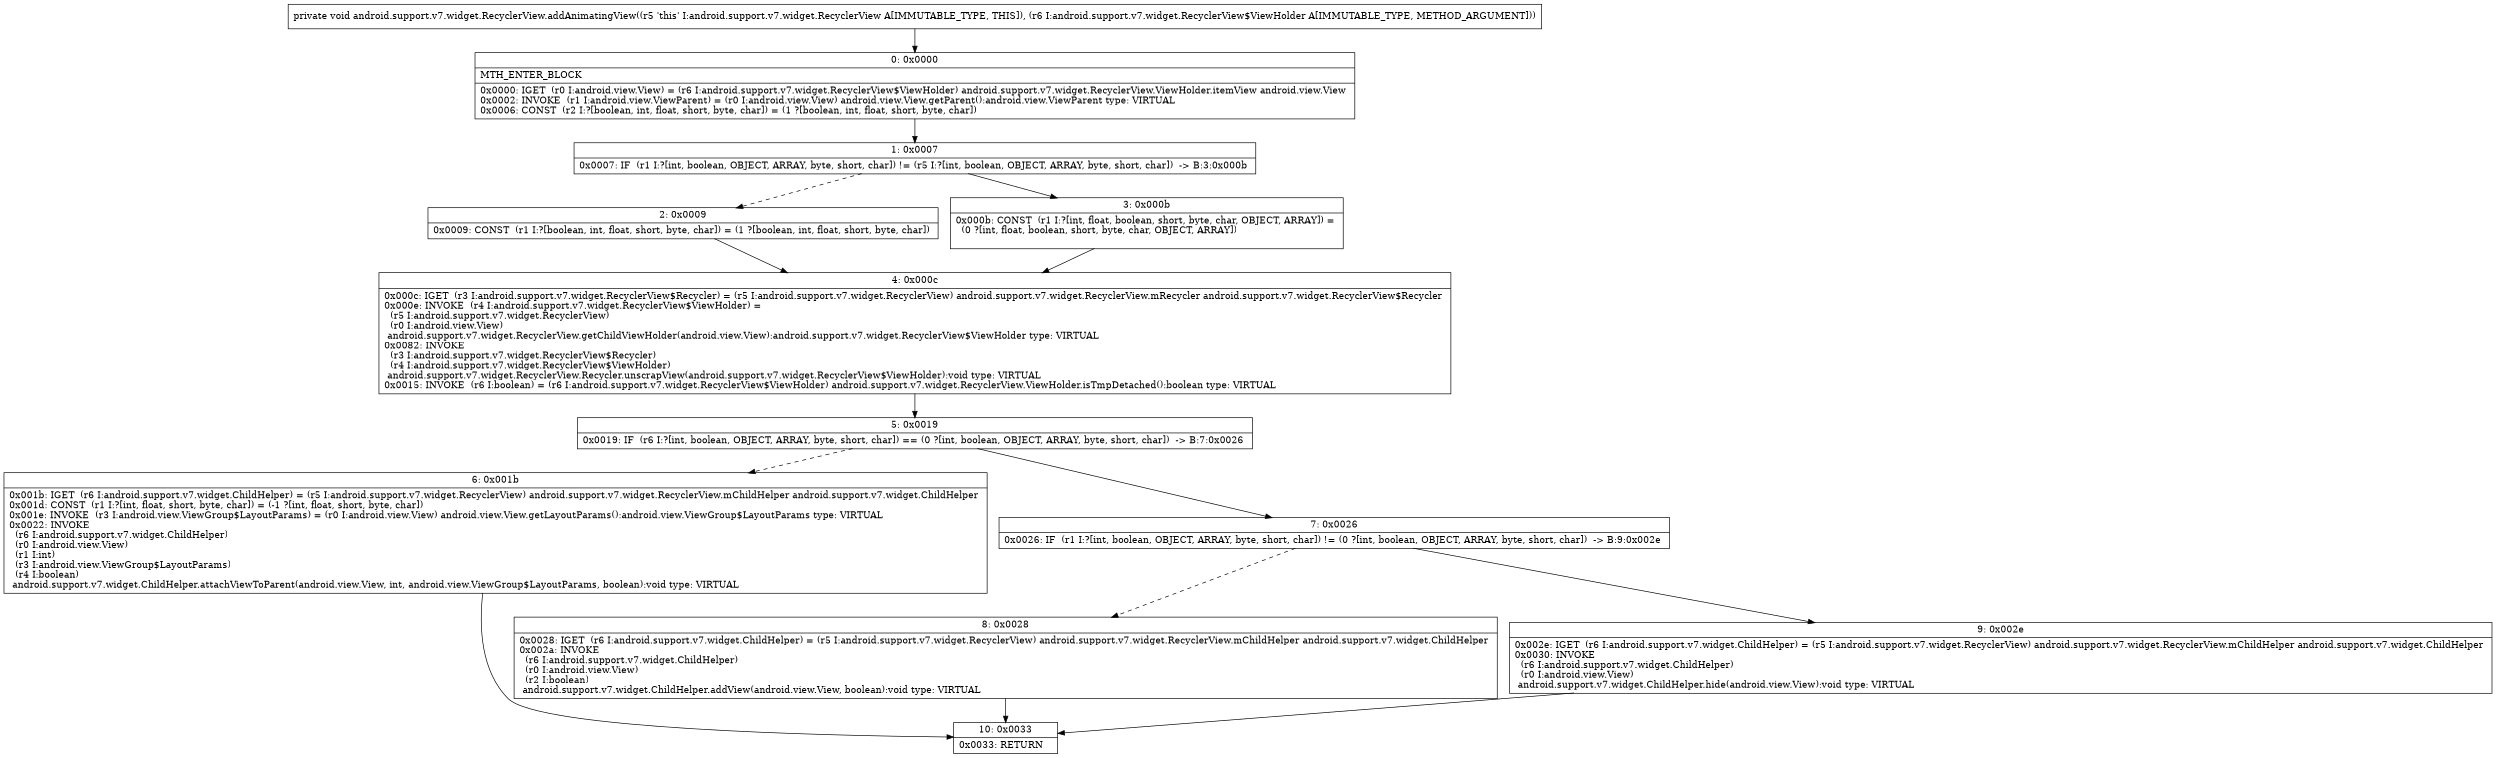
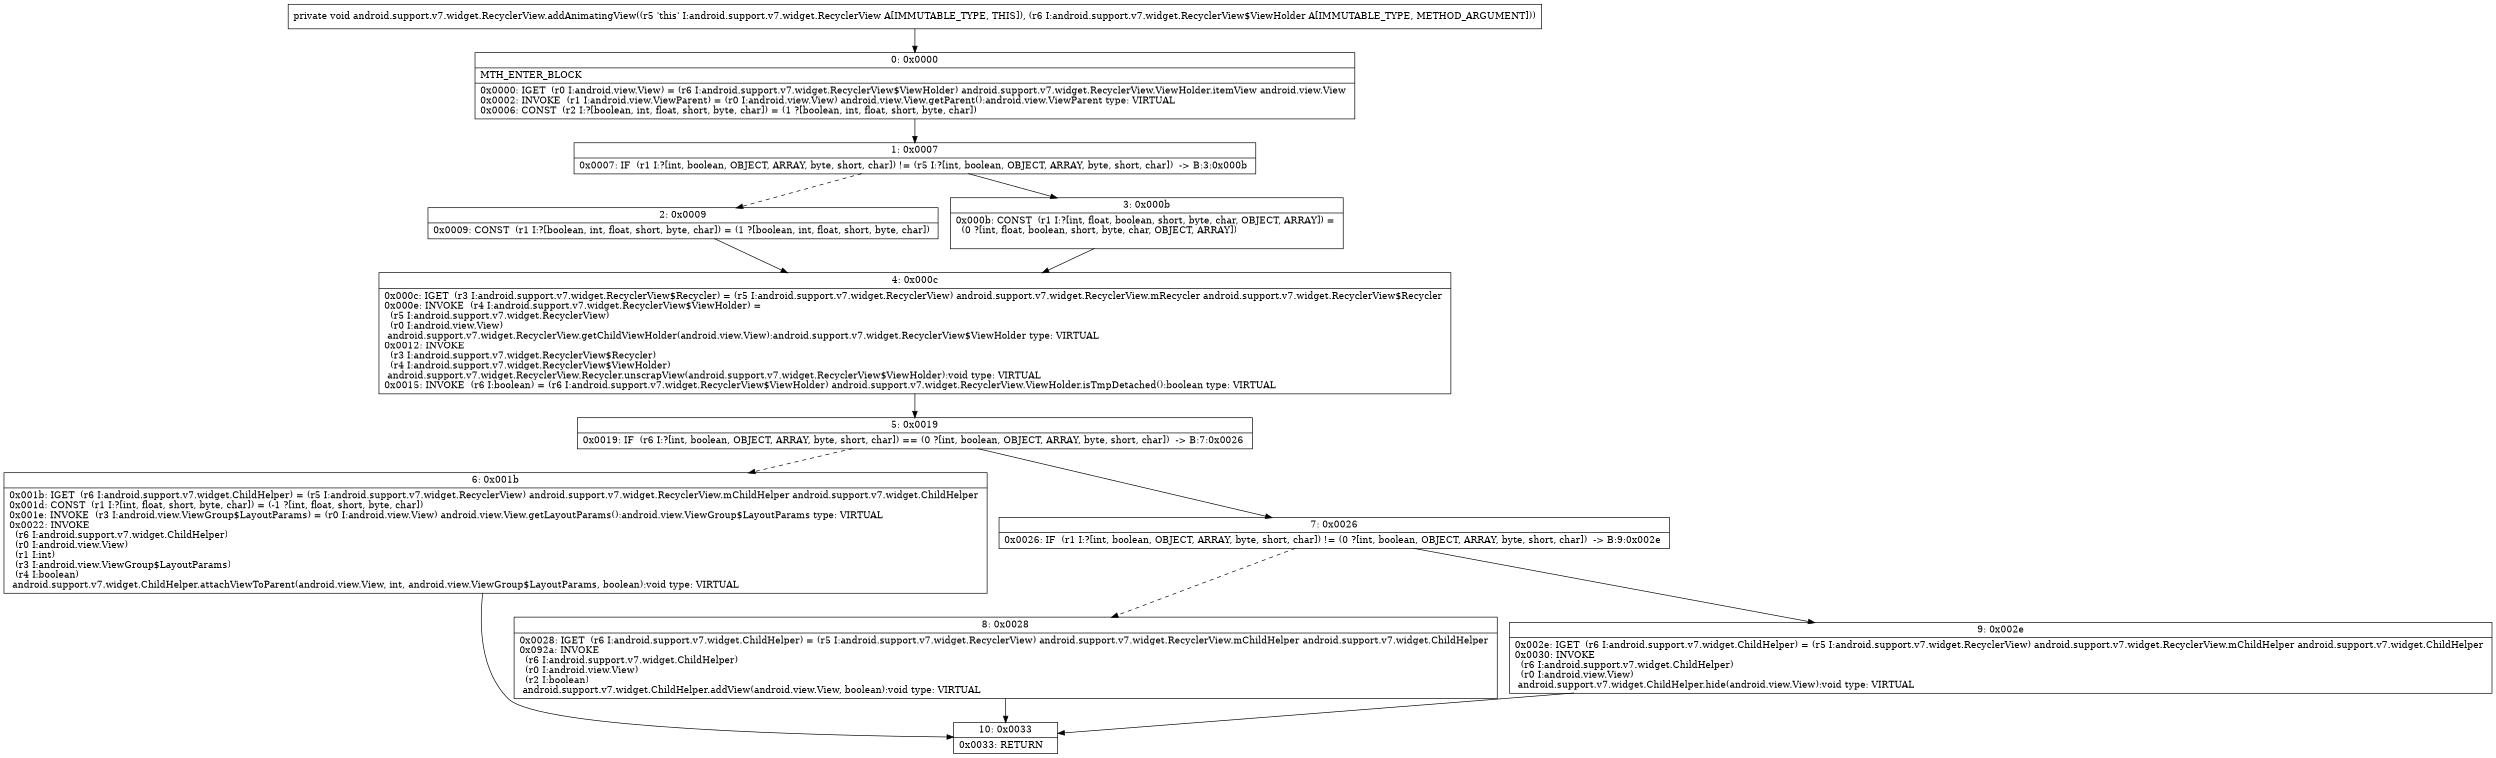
node "4: 0x000c": text "0x0082: INVOKE" -> "0x0012: INVOKE"
node "8: 0x0028": text "0x002a: INVOKE" -> "0x092a: INVOKE"
